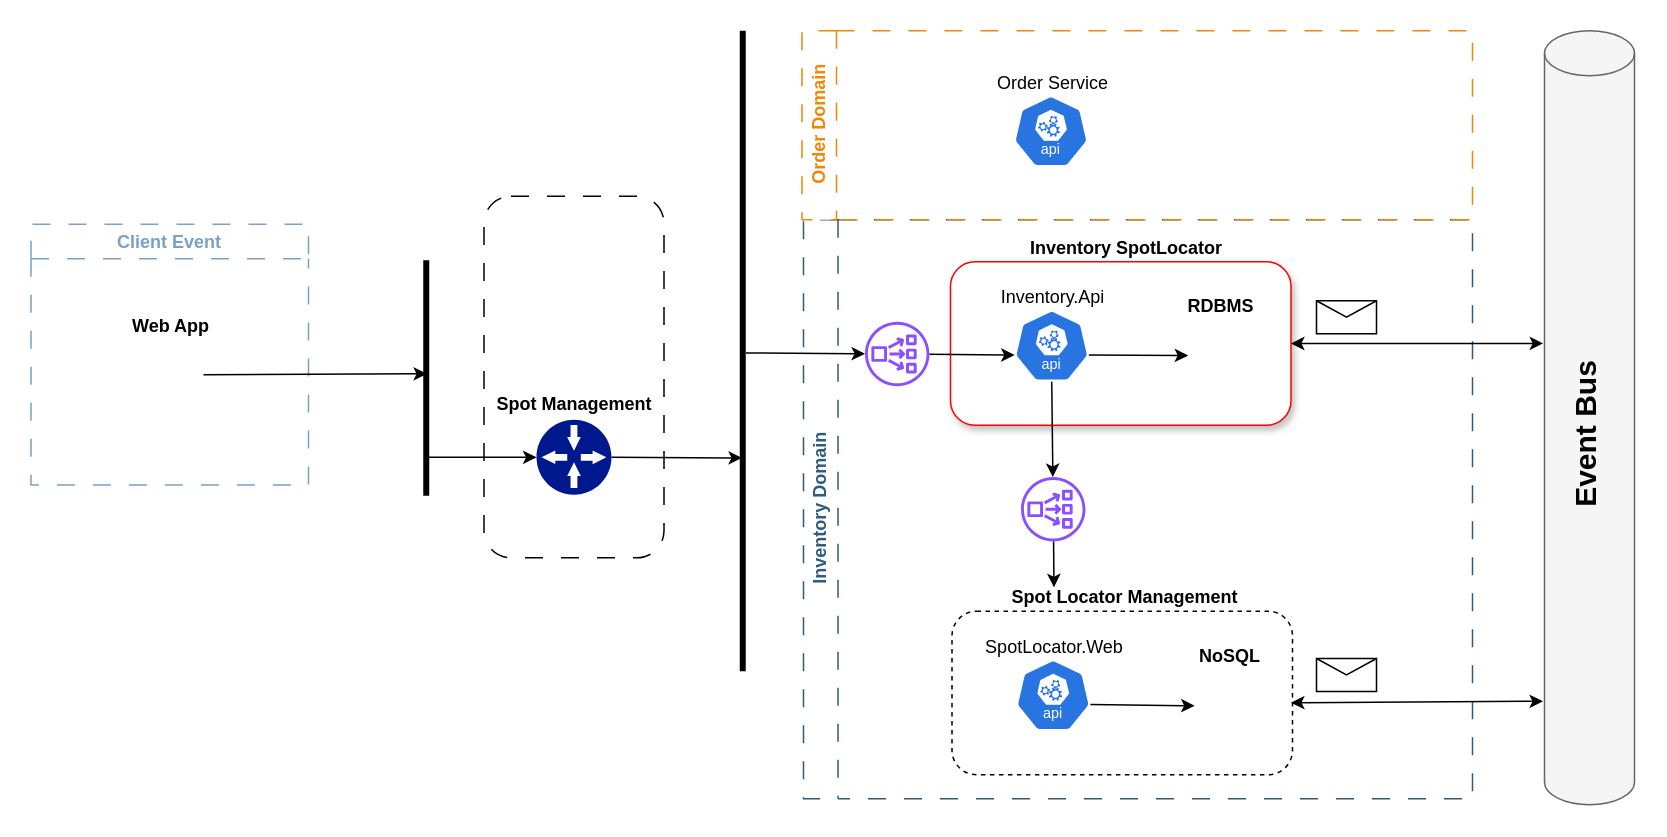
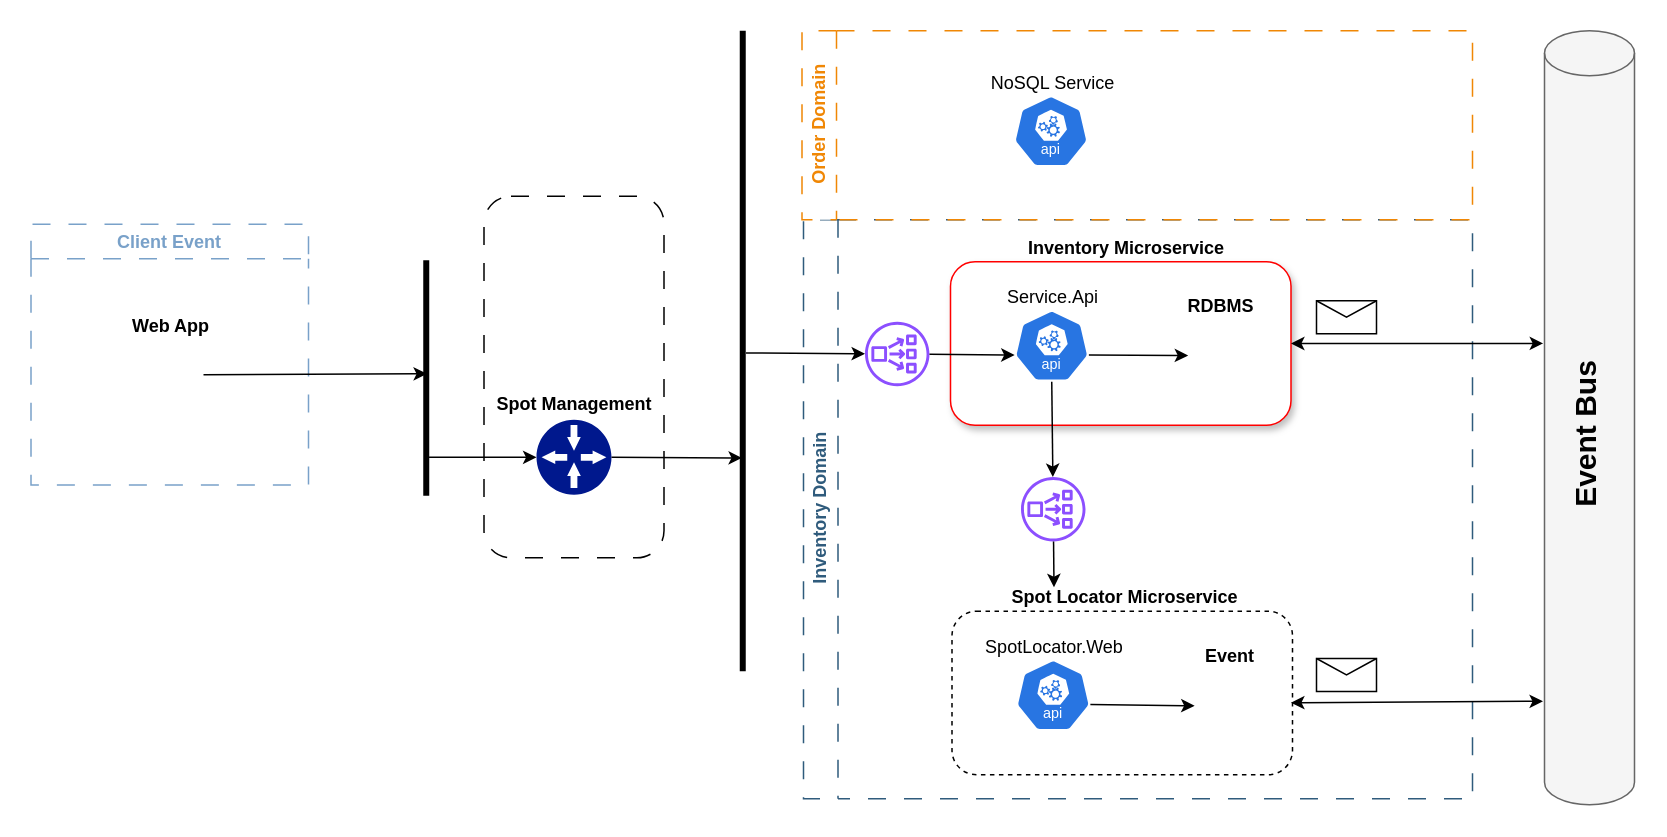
node "Order Service": label "Order Service" -> "NoSQL Service"
node "Inventory SpotLocator": label "Inventory SpotLocator" -> "Inventory Microservice"
node "Inventory.Api": label "Inventory.Api" -> "Service.Api"
node "Spot Locator Management": label "Spot Locator Management" -> "Spot Locator Microservice"
node "NoSQL": label "NoSQL" -> "Event"
